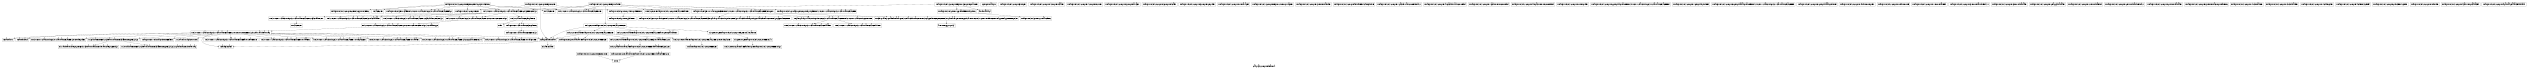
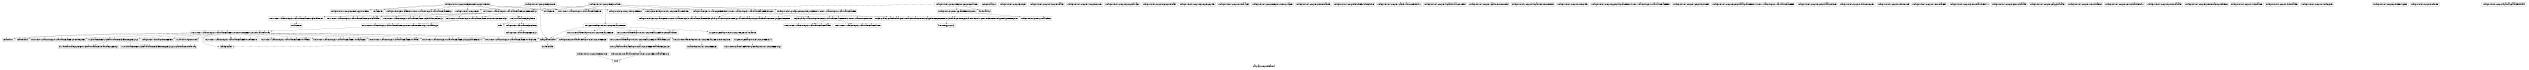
node "_ZN9LAMMPS_NS7Compute4lockEPNS_3FixEll": removed
node "_ZN9LAMMPS_NS7Compute19pair_setup_callbackEii": removed
node "_ZN9LAMMPS_NS6Memory5sfreeEPv": removed
